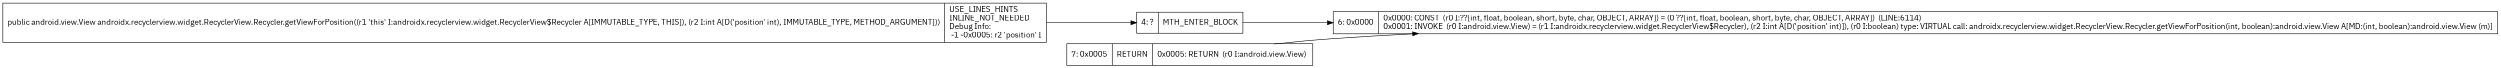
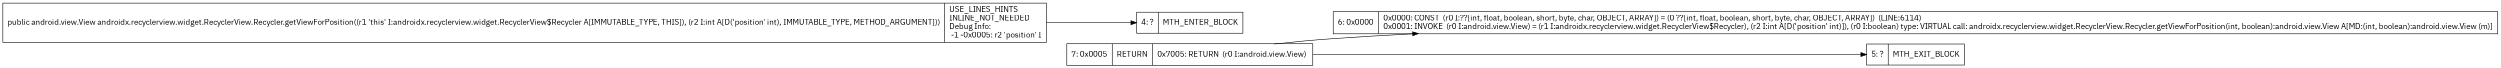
edge "4: ?" -> "6: 0x0000": removed
node "7: 0x0005": text "0x0005: RETURN  (r0 I:android.view.View)" -> "0x7005: RETURN  (r0 I:android.view.View)"
node "5: ?": added
